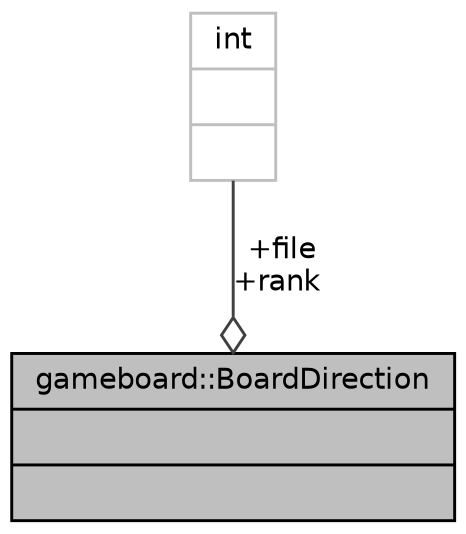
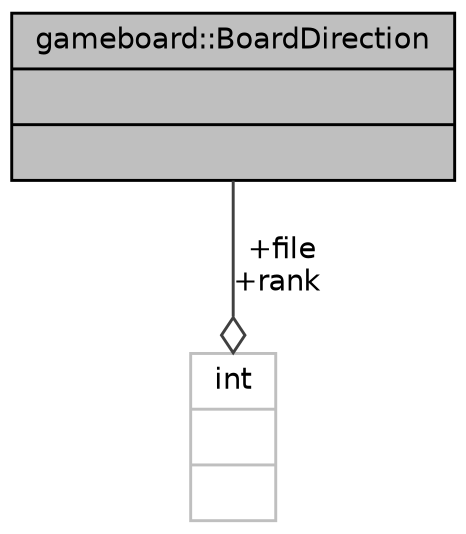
edge "int" -> "gameboard::BoardDirection": reversed
